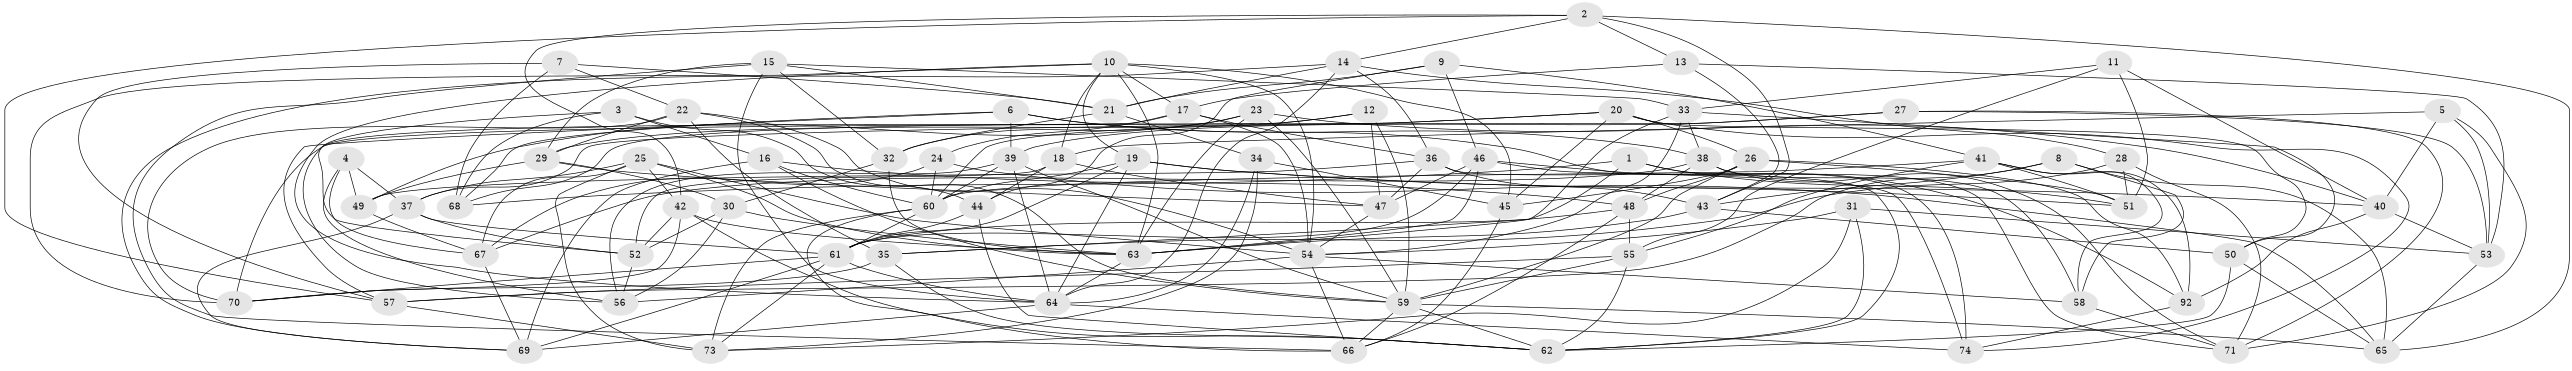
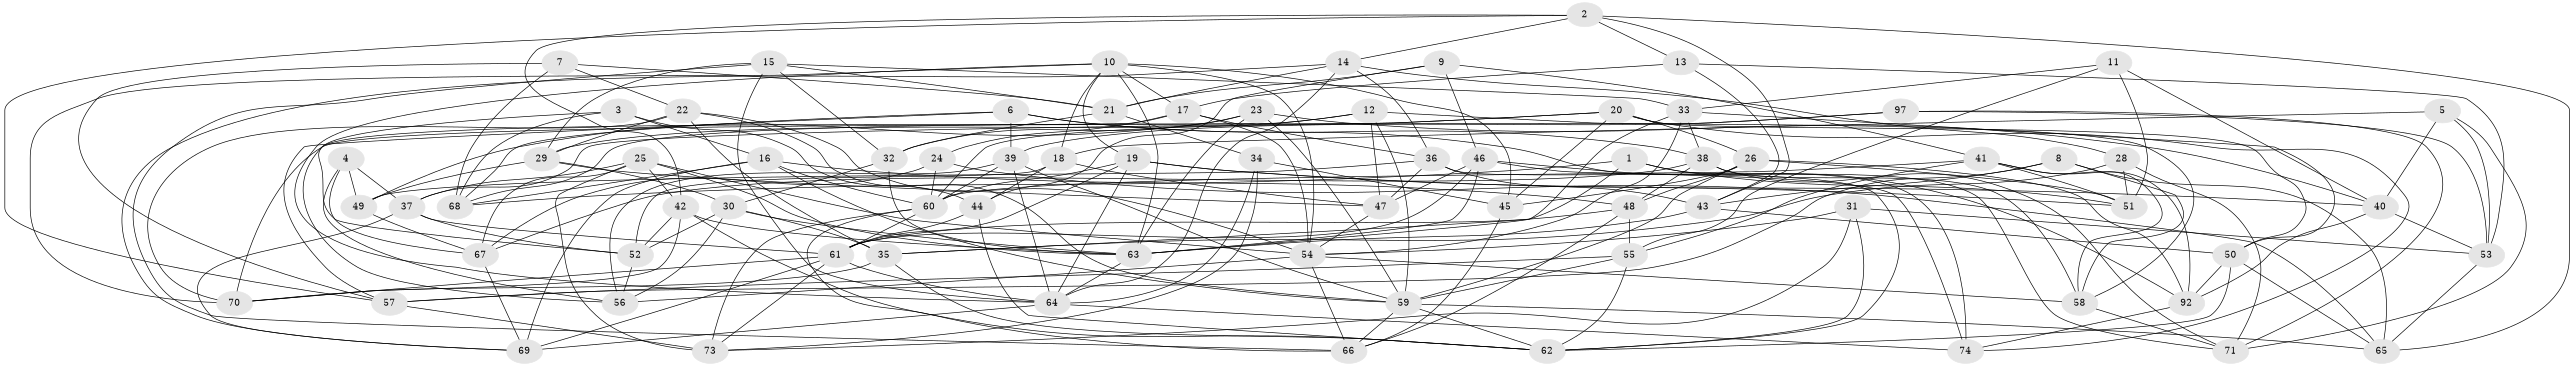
node "27": label "27" -> "97"
edge "12" -- "58": added
edge "16" -- "68": added
edge "30" -- "35": added
edge "50" -- "92": added
